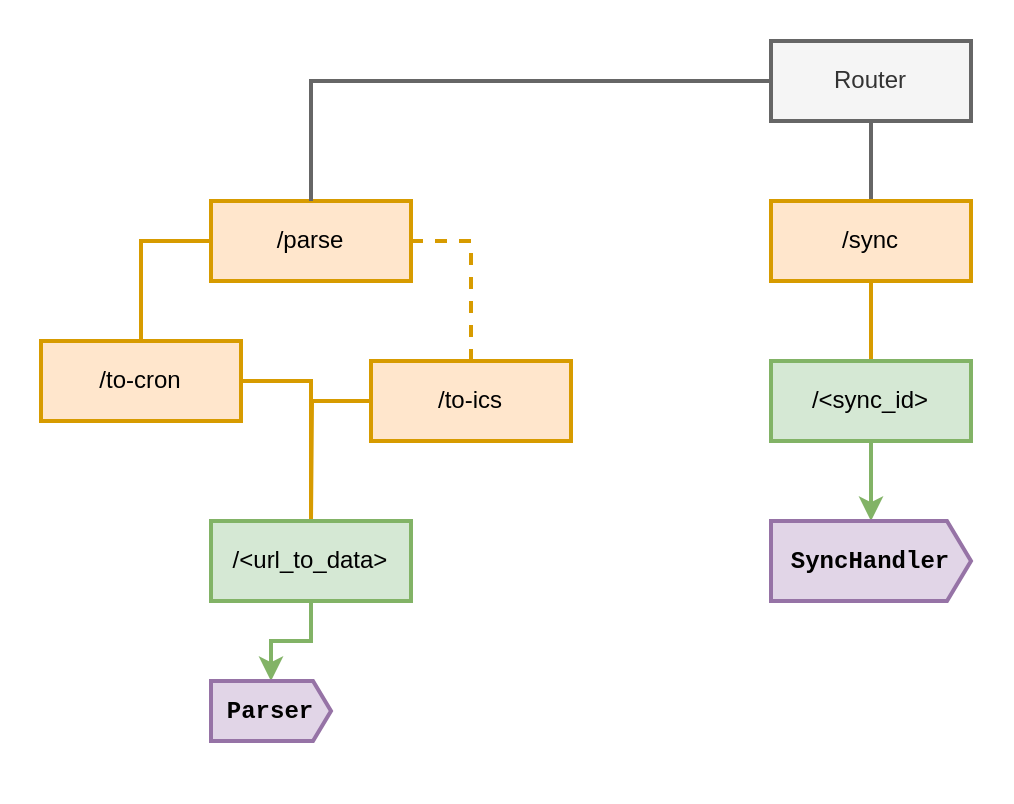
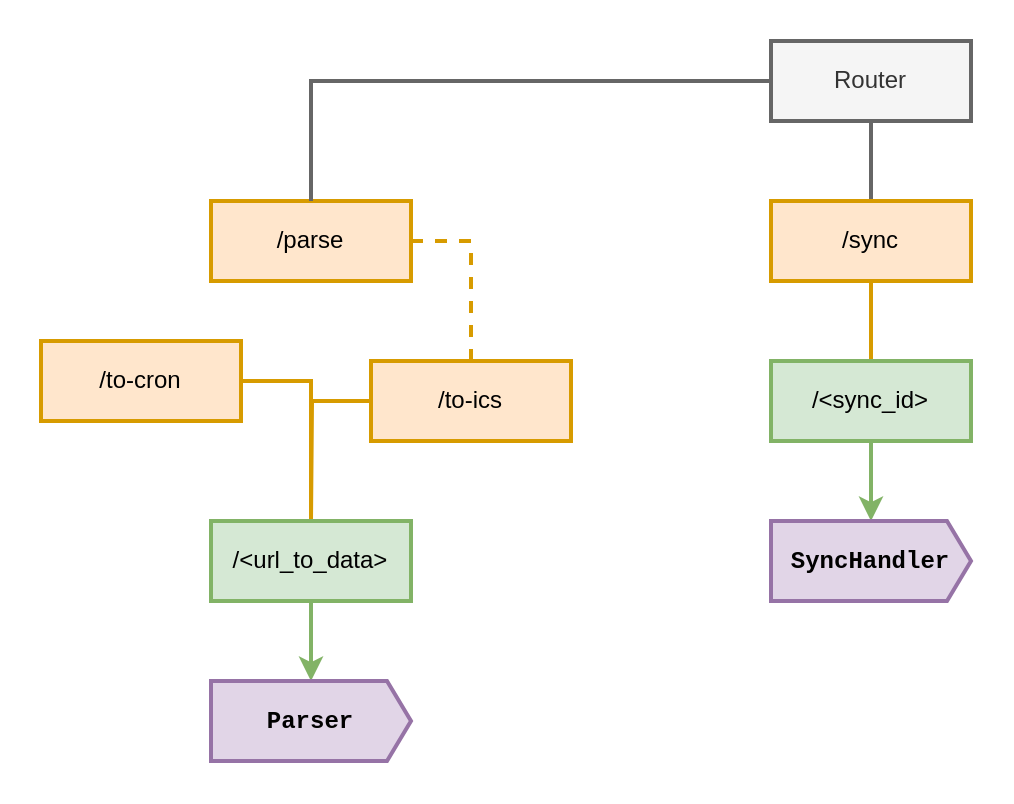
edge "/parse" -- "/to-cron": removed
node "Parser": size 120x60 -> 200x80
